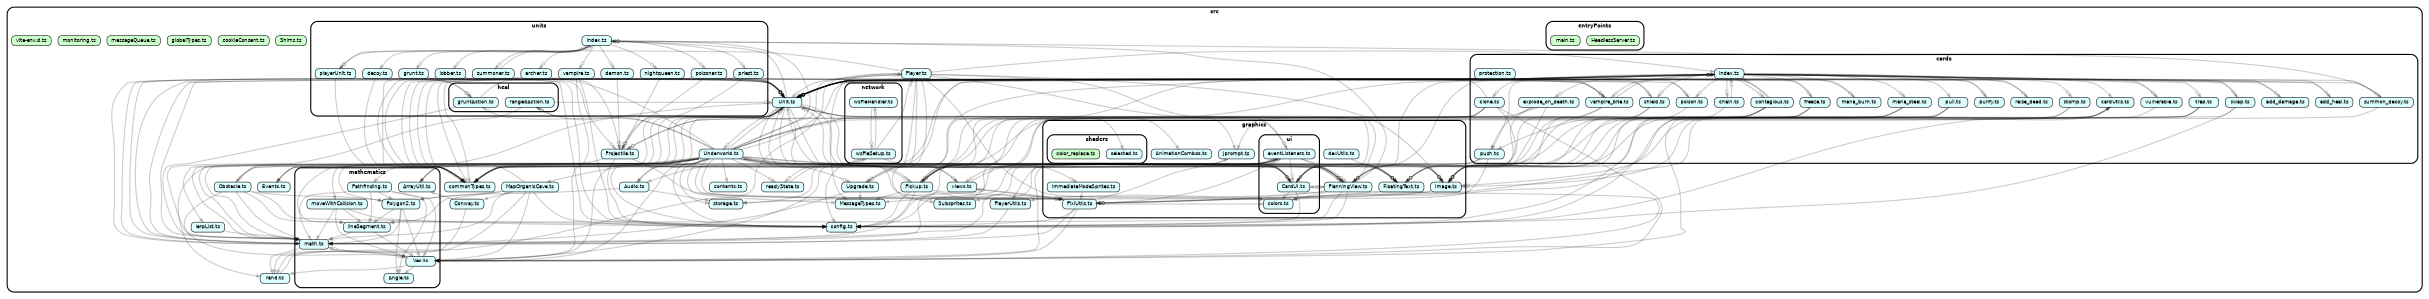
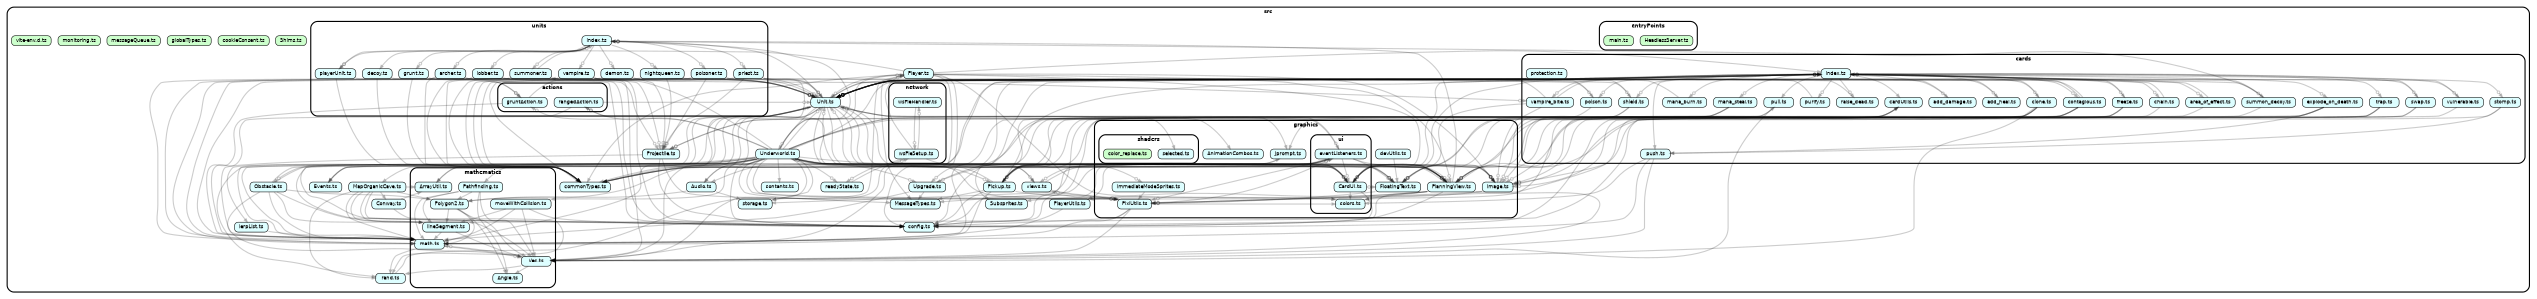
edge "priest.ts" -> "vampire_bite.ts": removed
cluster "heal": label "heal" -> "actions"
node "area_of_effect.ts": added
edge "pull.ts" -> "math.ts": reversed
